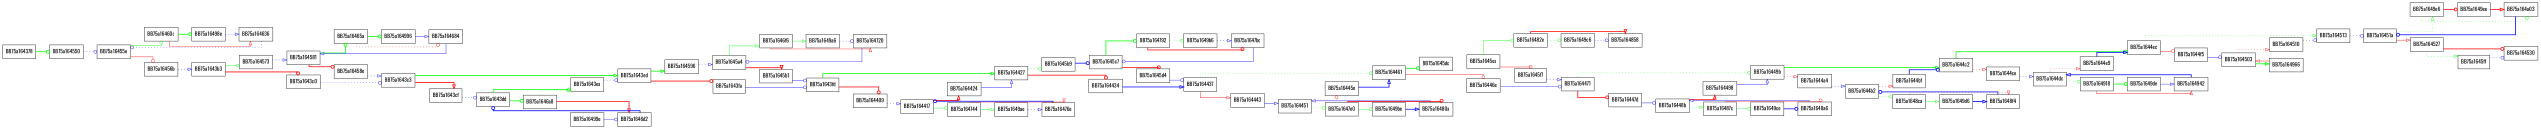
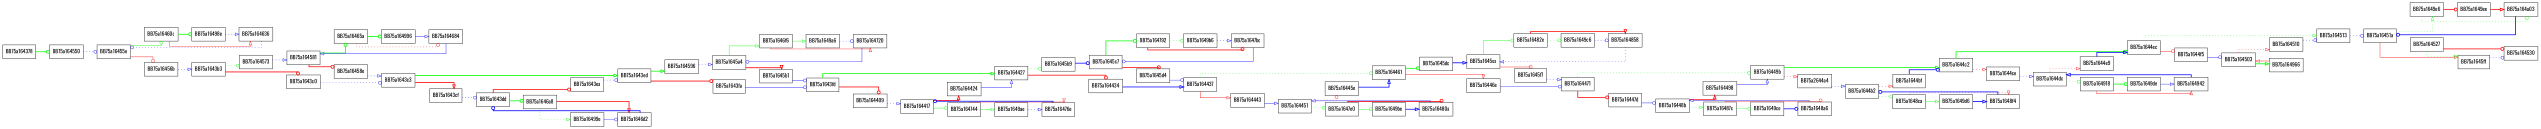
edge "BB75a16451a" -> "BB75a164527": now "BB75a16451a" -> "BB75a1645ff"
edge "BB75a164858" -> "BB75a1645ea": added
edge "BB75a1645dc" -> "BB75a1645ea": added
edge "BB75a1643b3" -> "BB75a164573": style solid -> dotted
edge "BB75a164461" -> "BB75a16446e": arrowhead odot -> onormal
node "BB75a1644a4": label "BB75a1644a4" -> "BB75a2644a4"
edge "BB75a1643dd" -> "BB75a1643ea": color green -> red
edge "BB75a1646a8" -> "BB75a1643ea": now "BB75a1646a8" -> "BB75a16499e"
